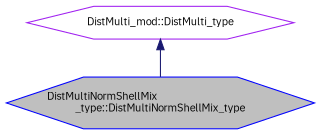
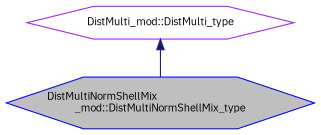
node "DistMultiNormShellMix _type::DistMultiNormShellMix_type": label "DistMultiNormShellMix _type::DistMultiNormShellMix_type" -> "DistMultiNormShellMix _mod::DistMultiNormShellMix_type"
